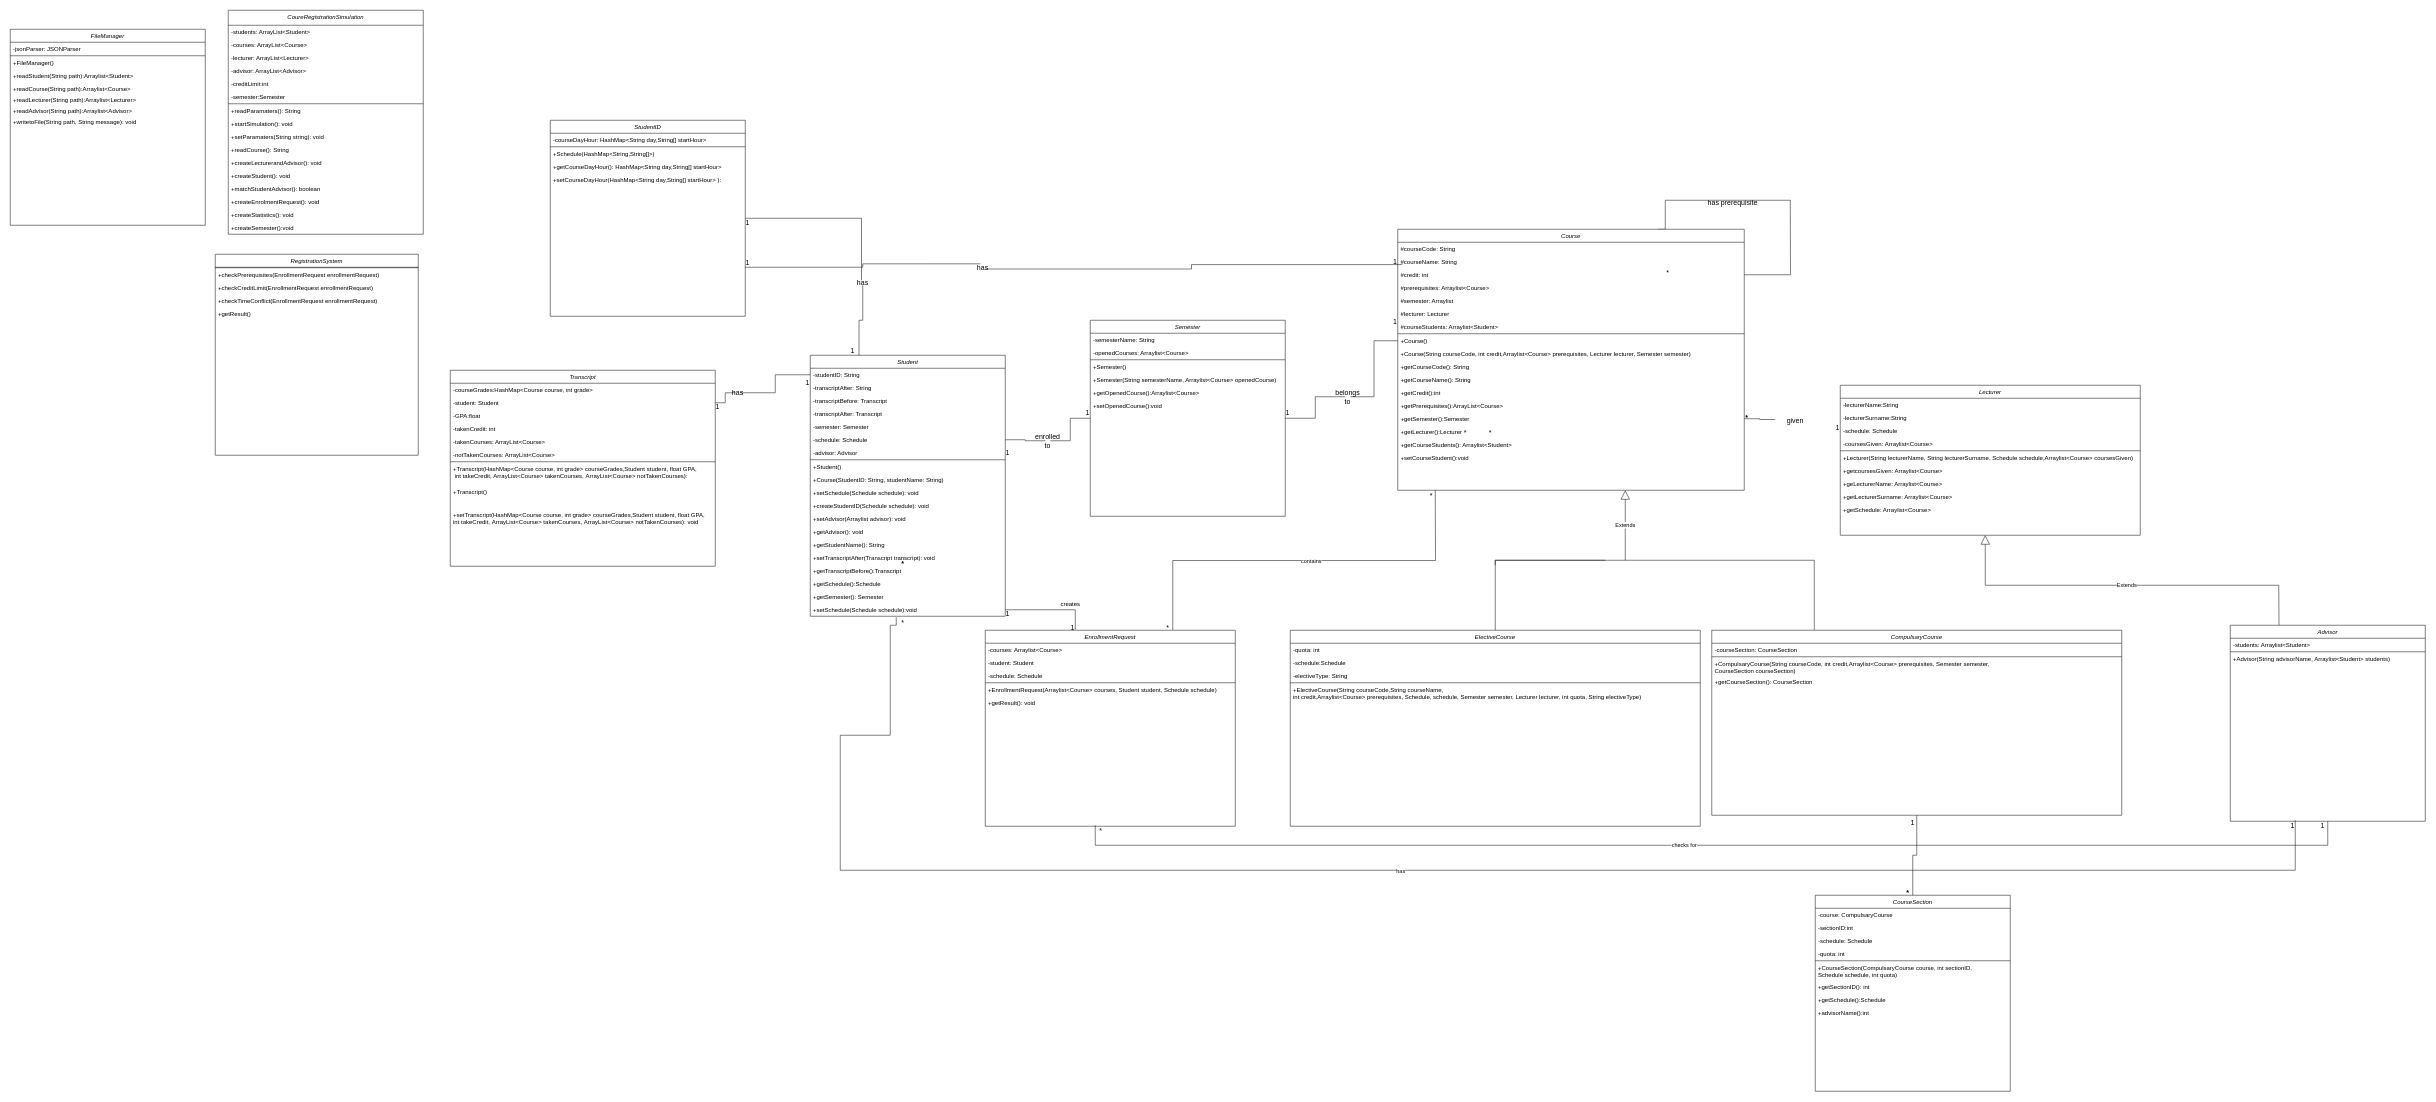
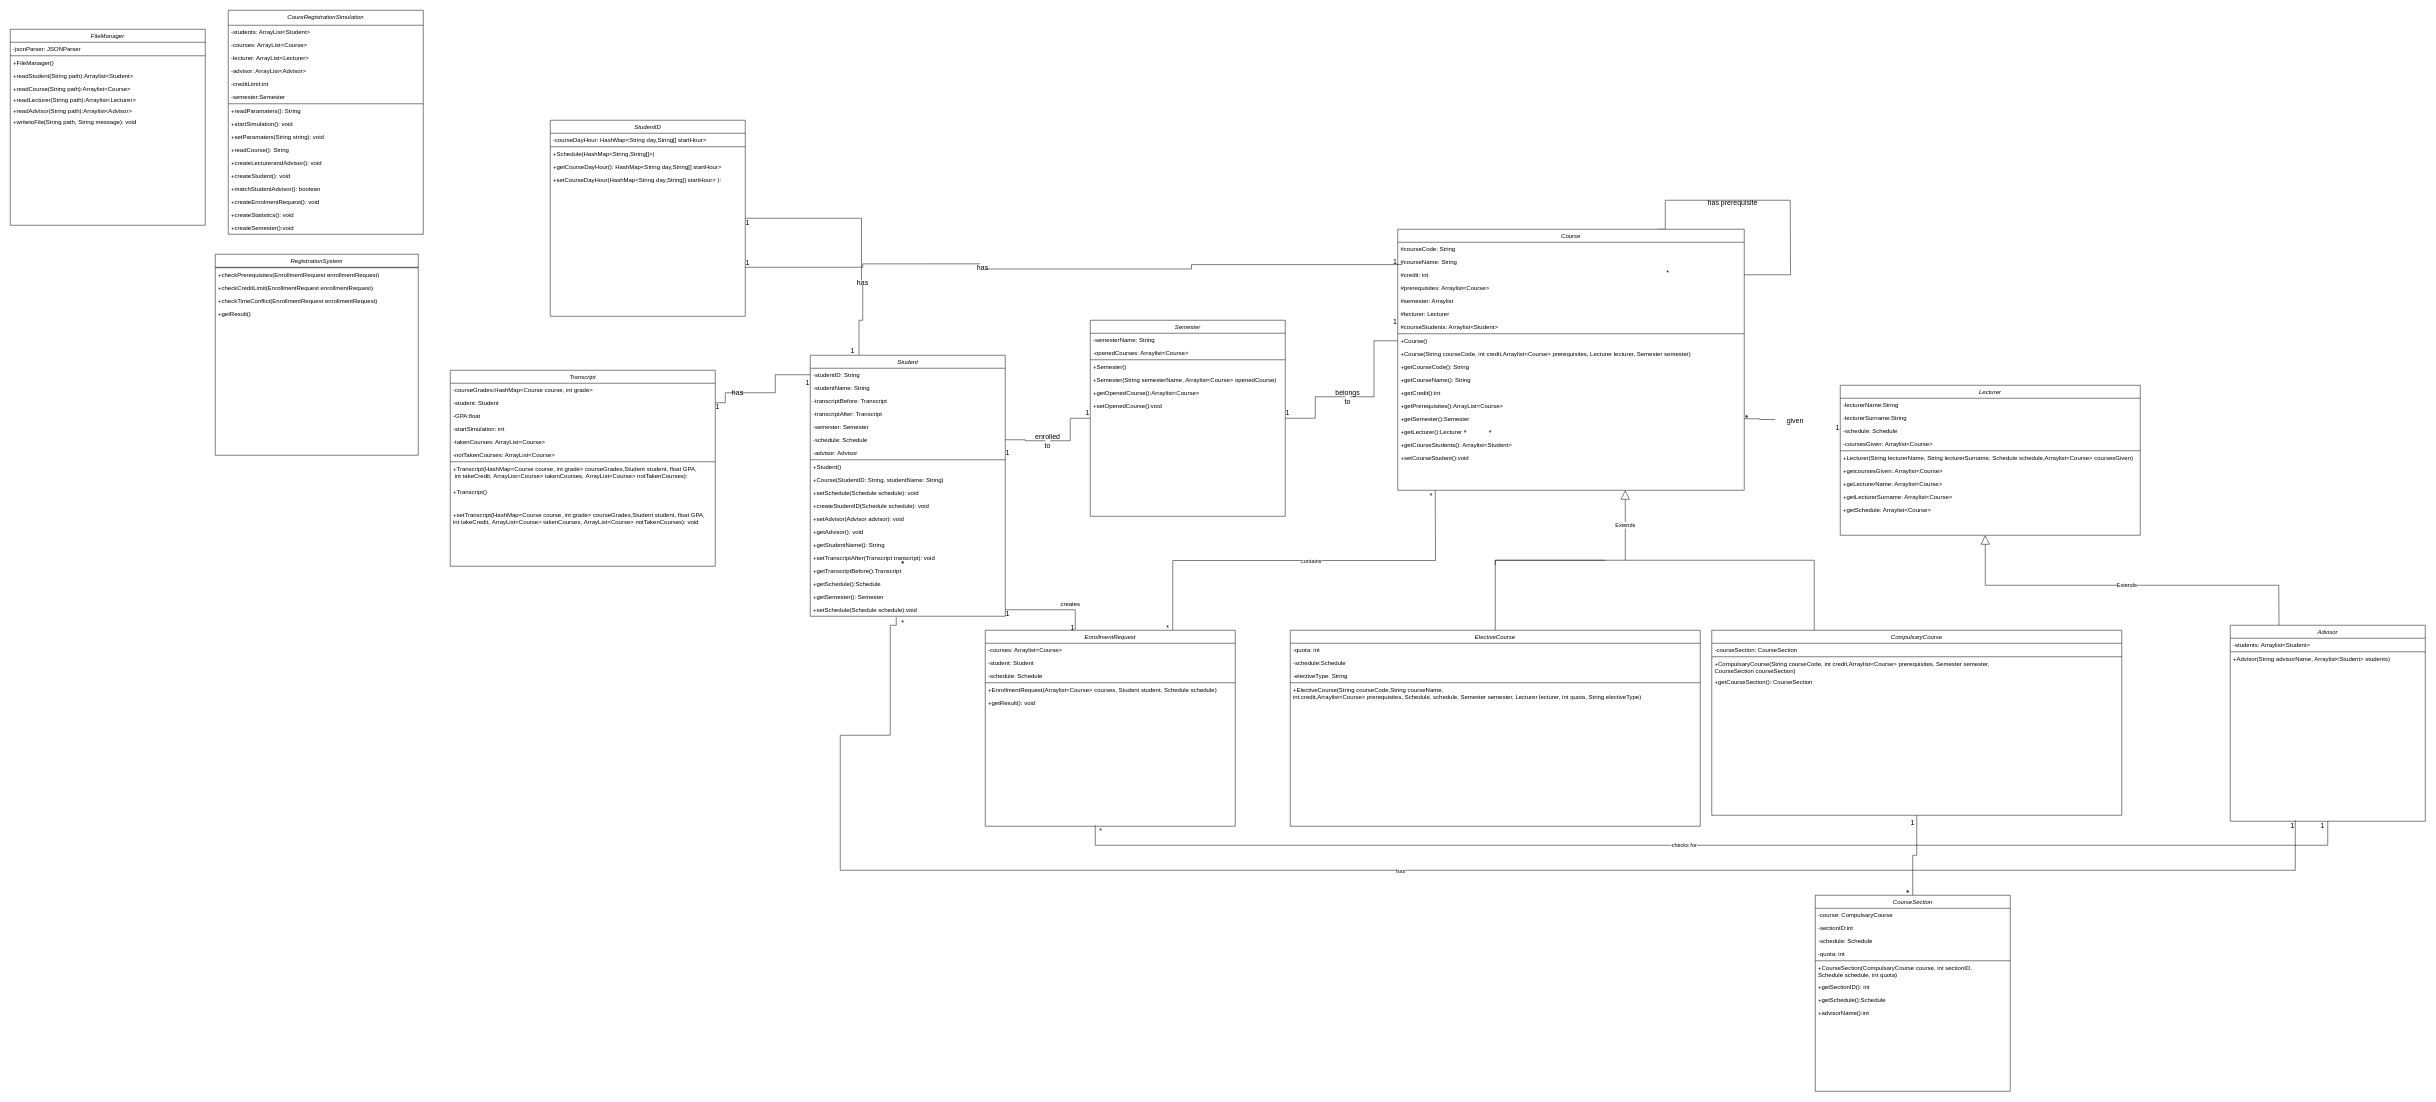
node "-transcriptAfter: String": label "-transcriptAfter: String" -> "-studentName: String"
node "-takenCredit: int": label "-takenCredit: int" -> "-startSimulation: int"
node "+setAdvisor(Arraylist advisor): void": label "+setAdvisor(Arraylist advisor): void" -> "+setAdvisor(Advisor advisor): void"
